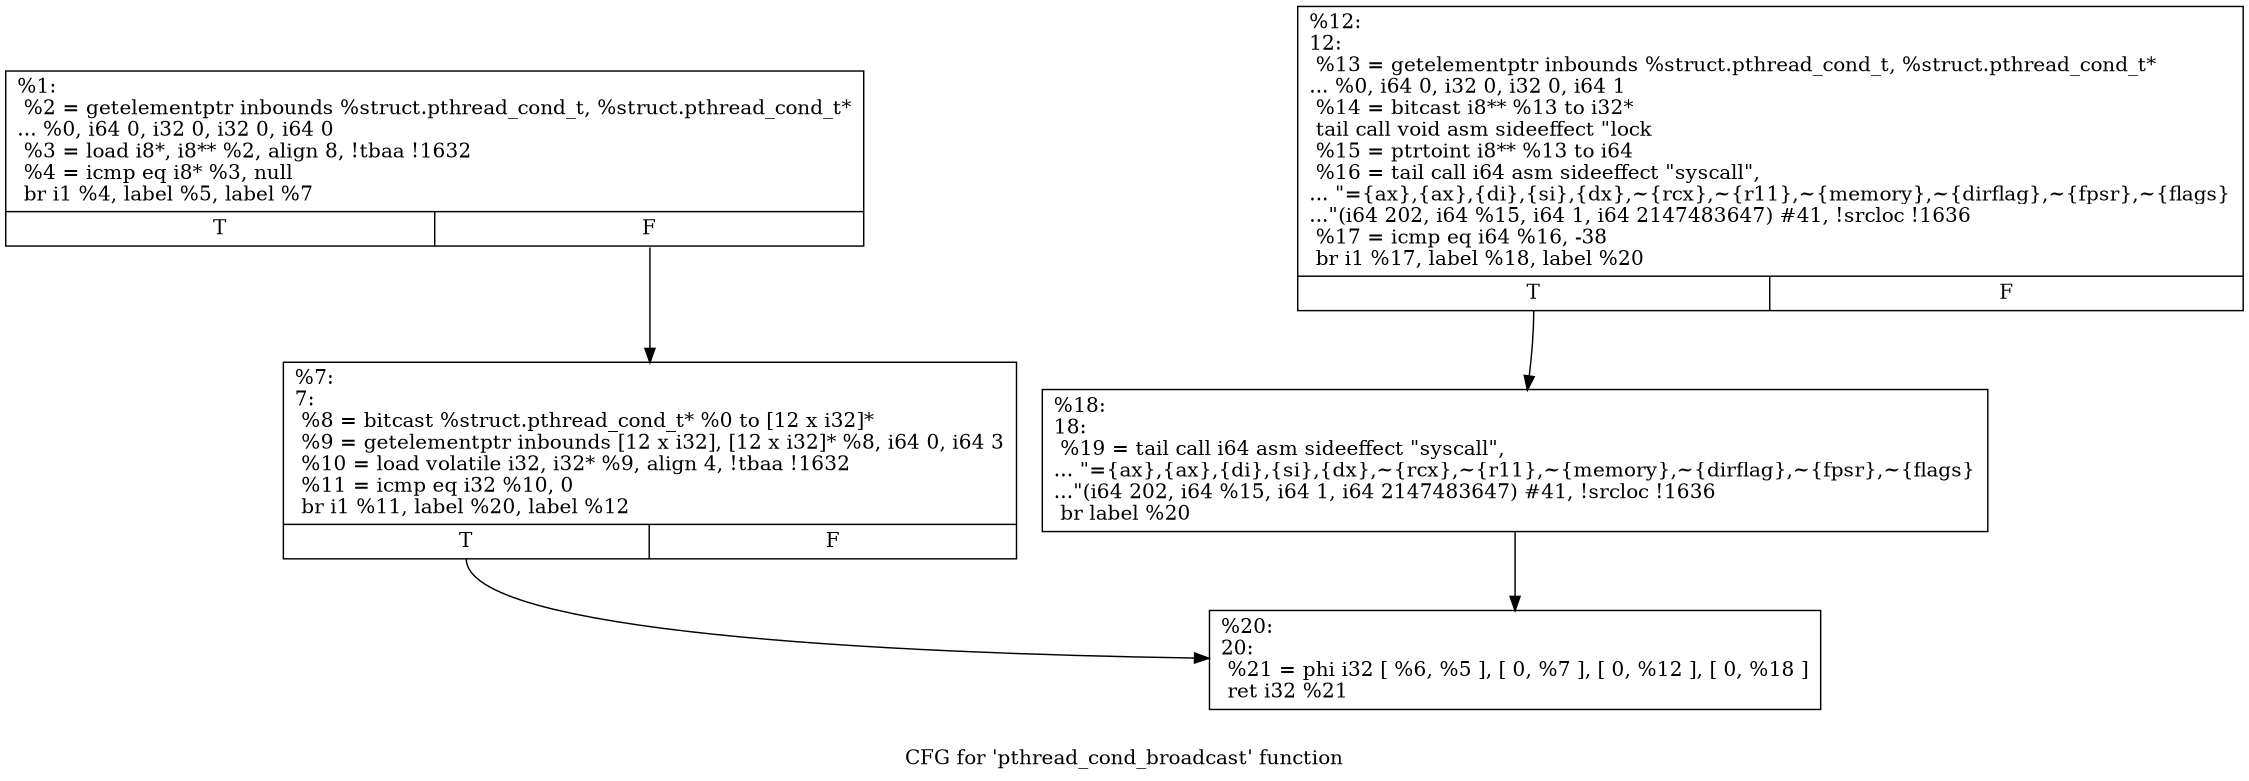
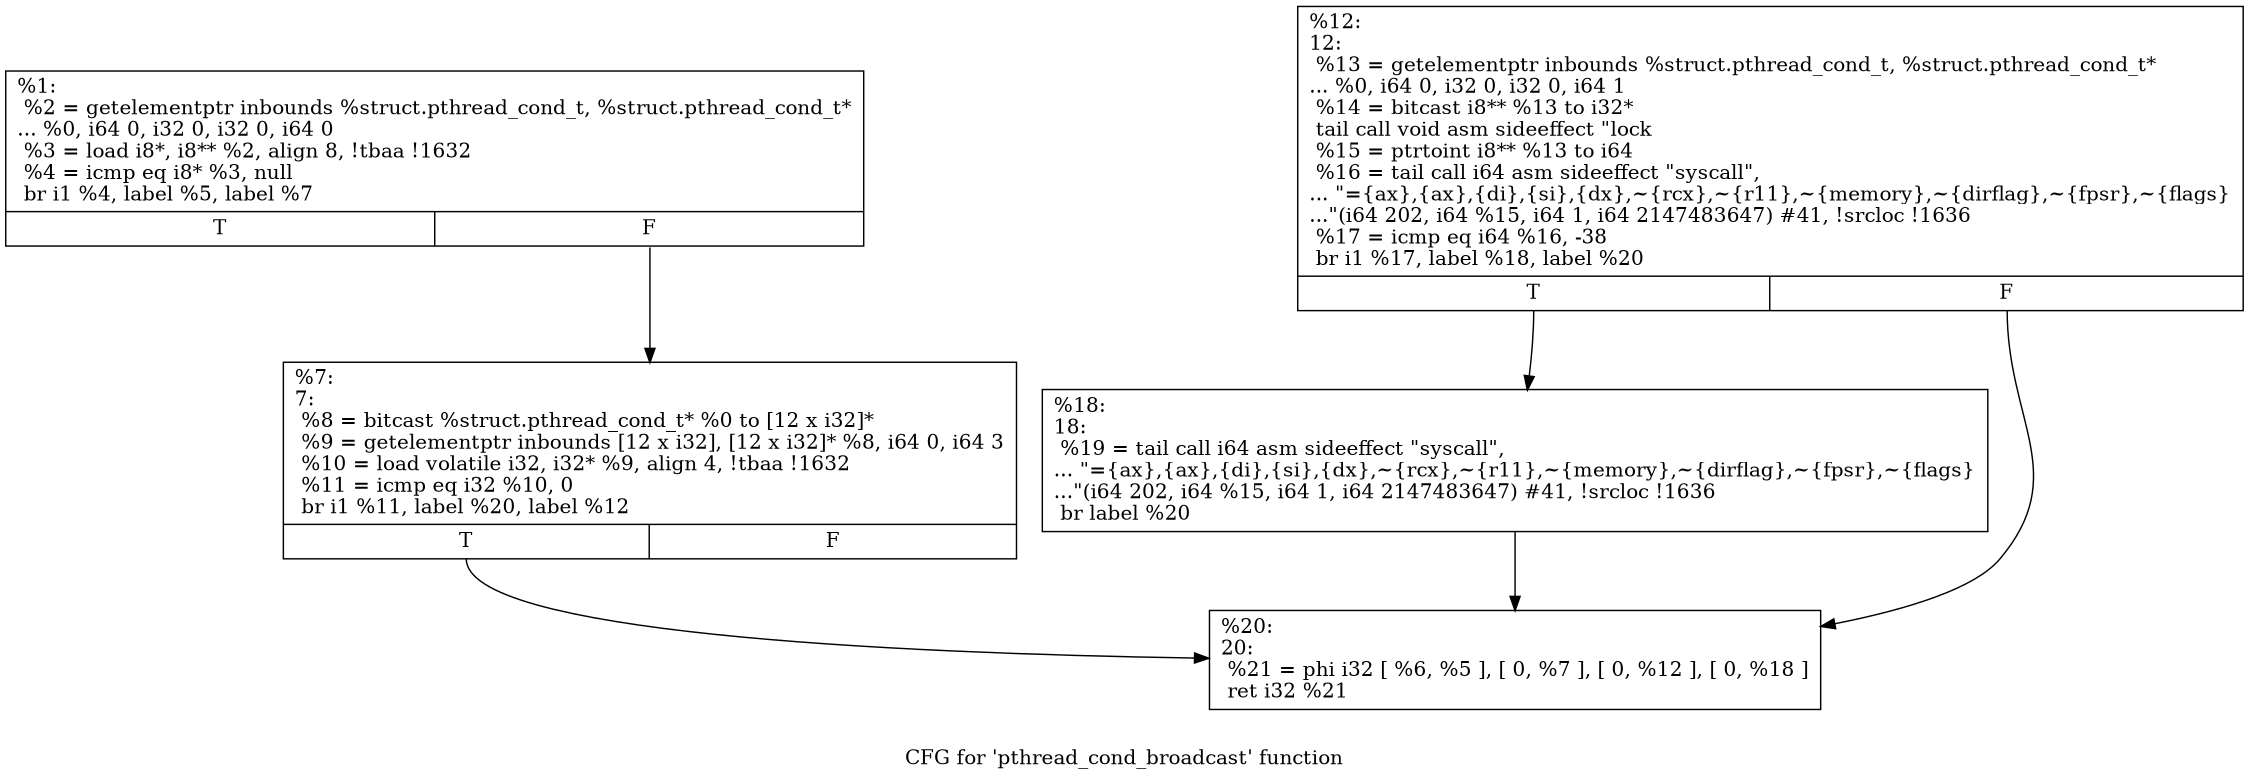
edge "%12:" -> "%20:": added
